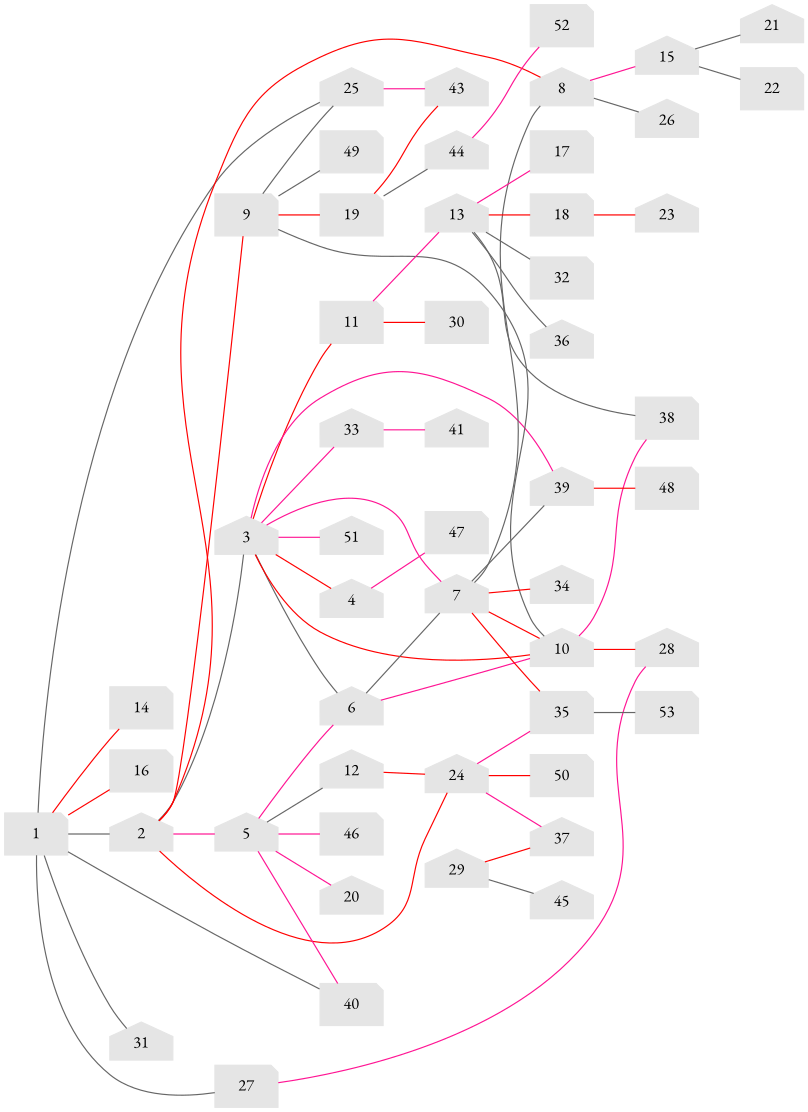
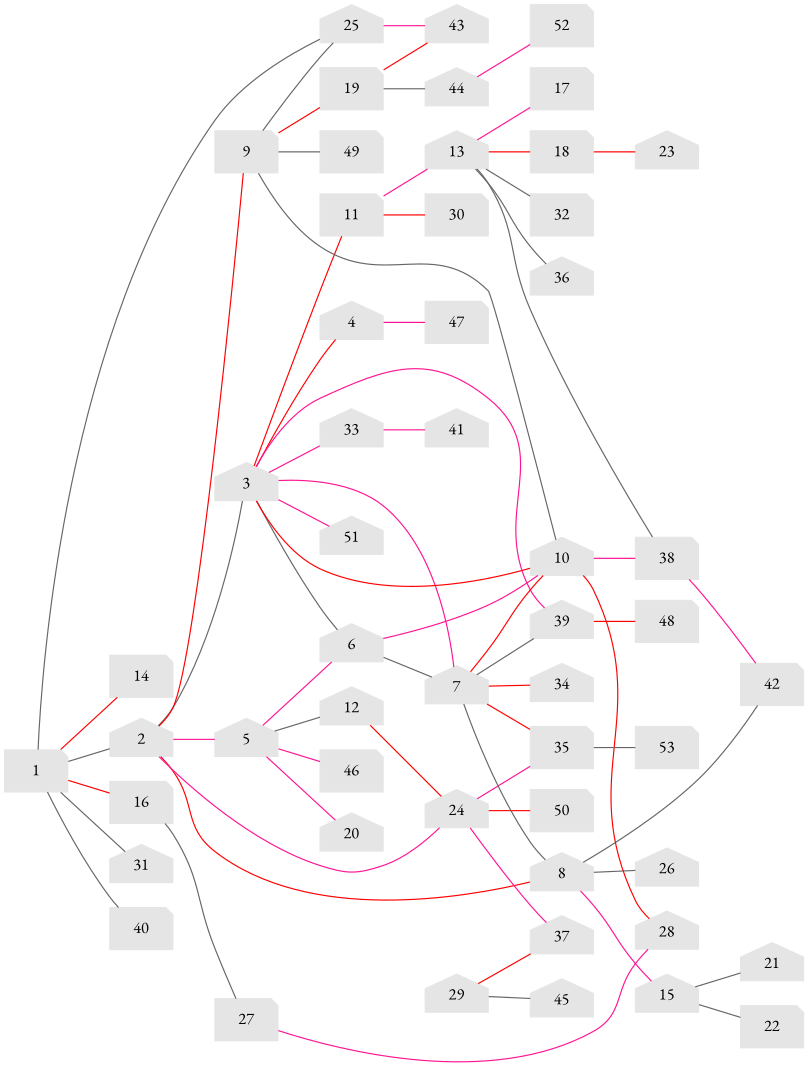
node "42": added
edge "5" -- "40": removed
edge "24" -- "2": color red -> deeppink
edge "1" -- "27": now "16" -- "27"
